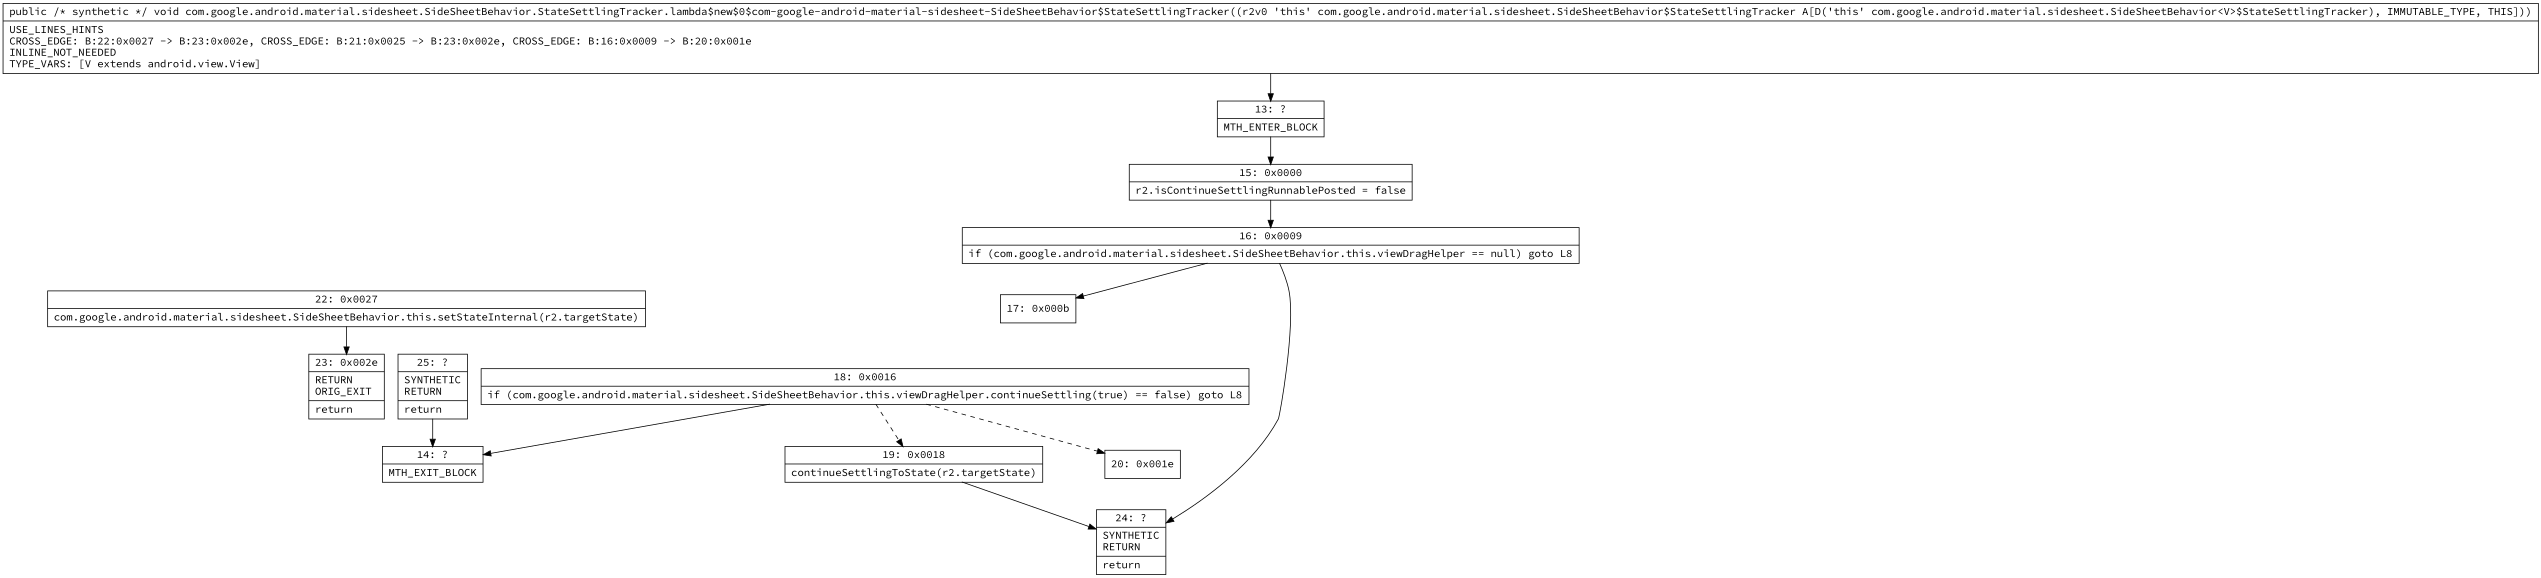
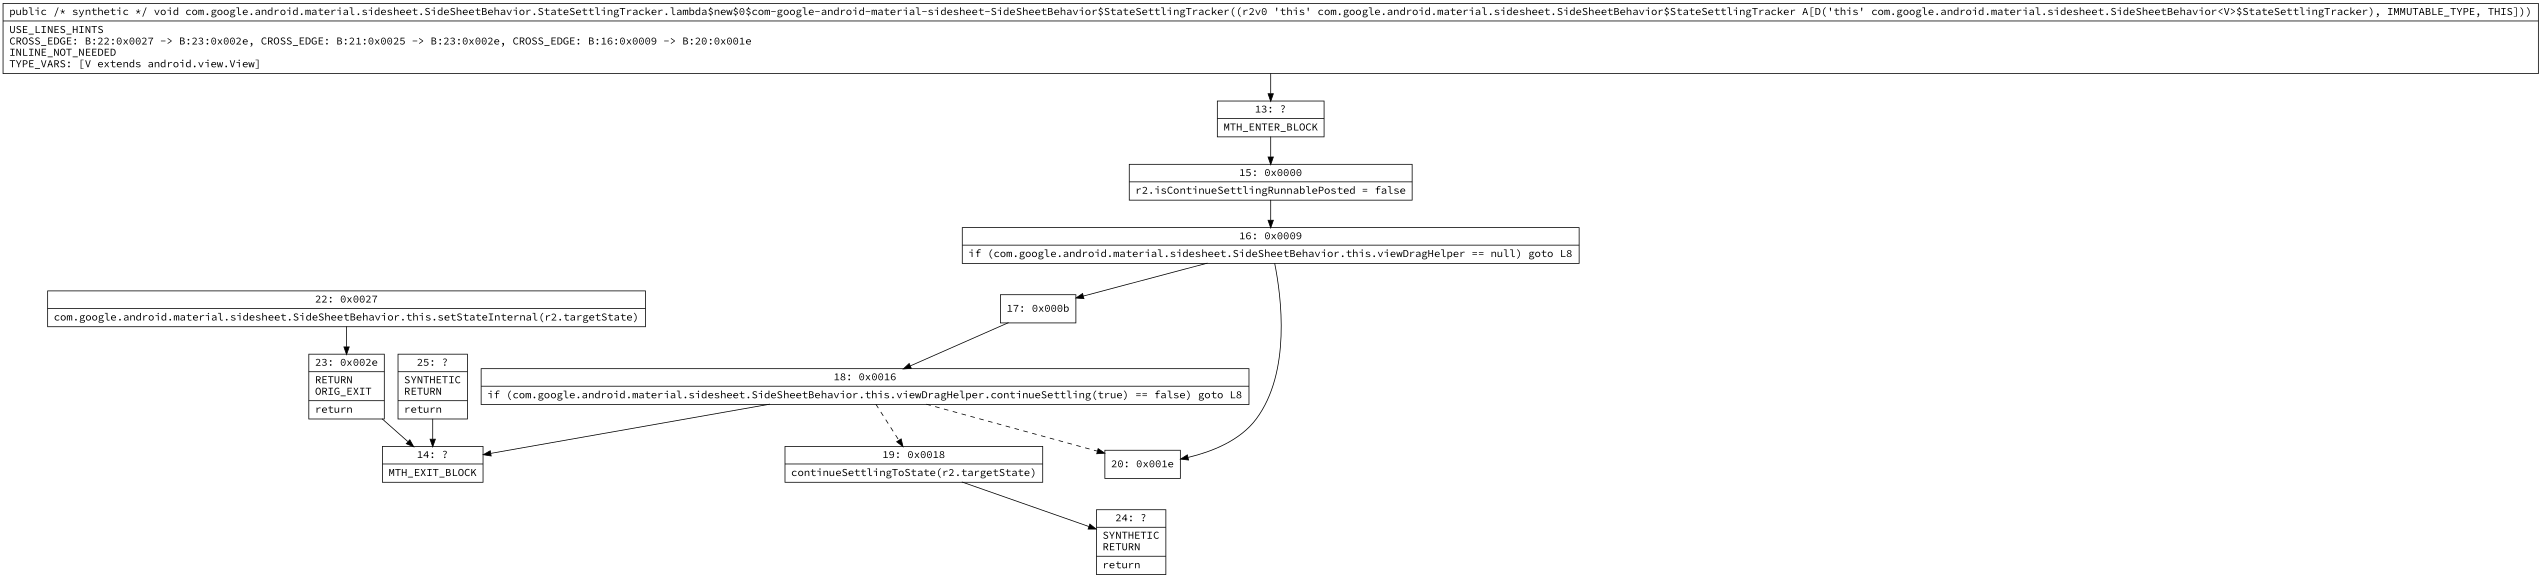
edge "17: 0x000b" -> "18: 0x0016": added
edge "16: 0x0009" -> "24: ?": now "16: 0x0009" -> "20: 0x001e"
edge "23: 0x002e" -> "14: ?": added
